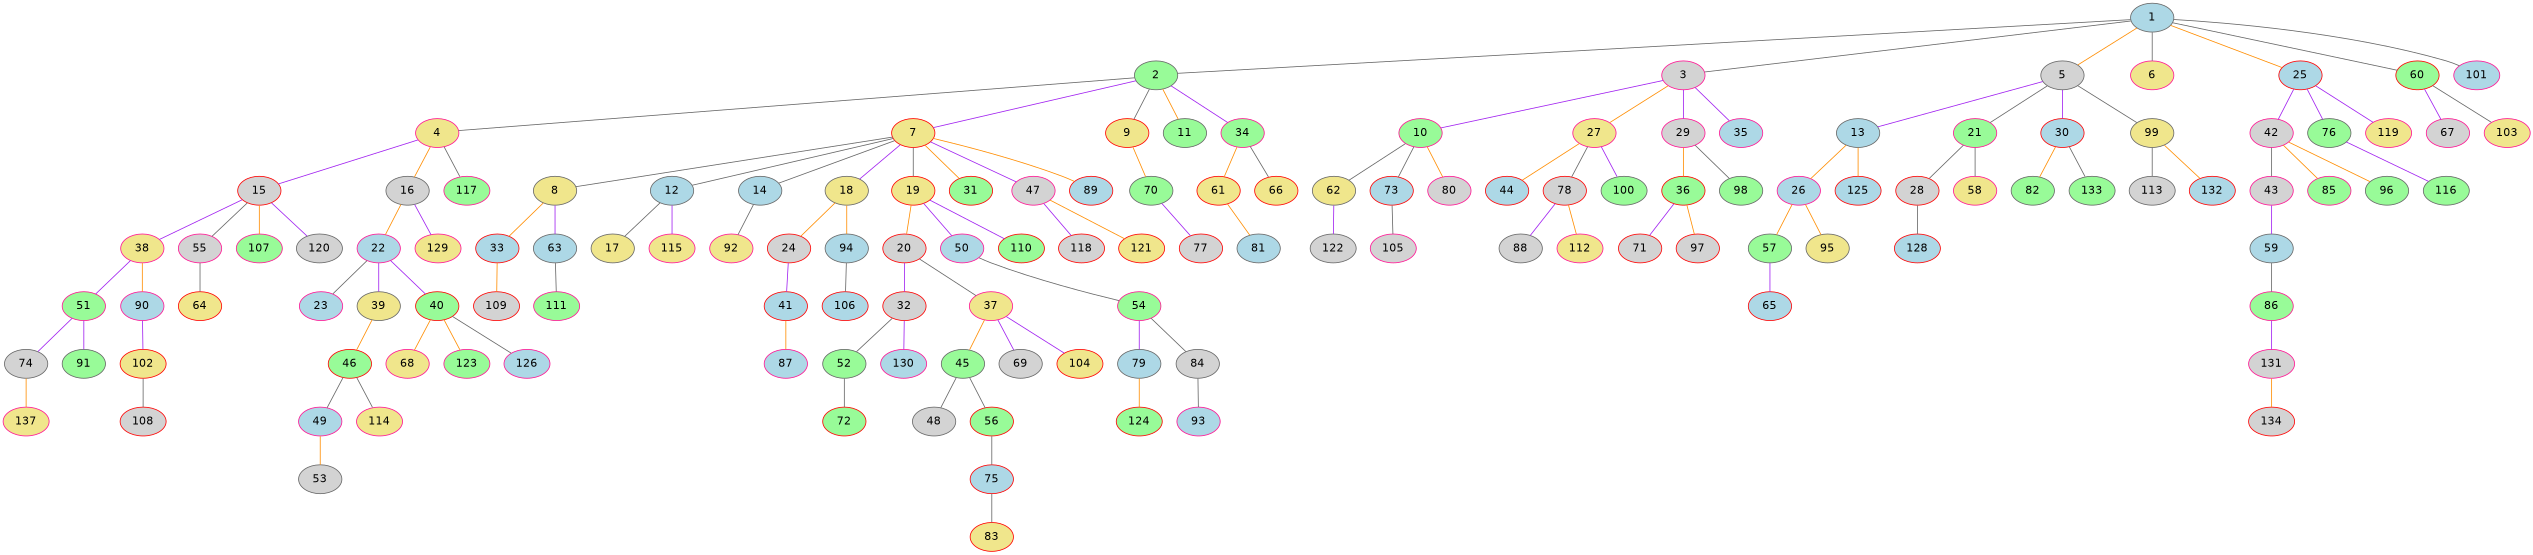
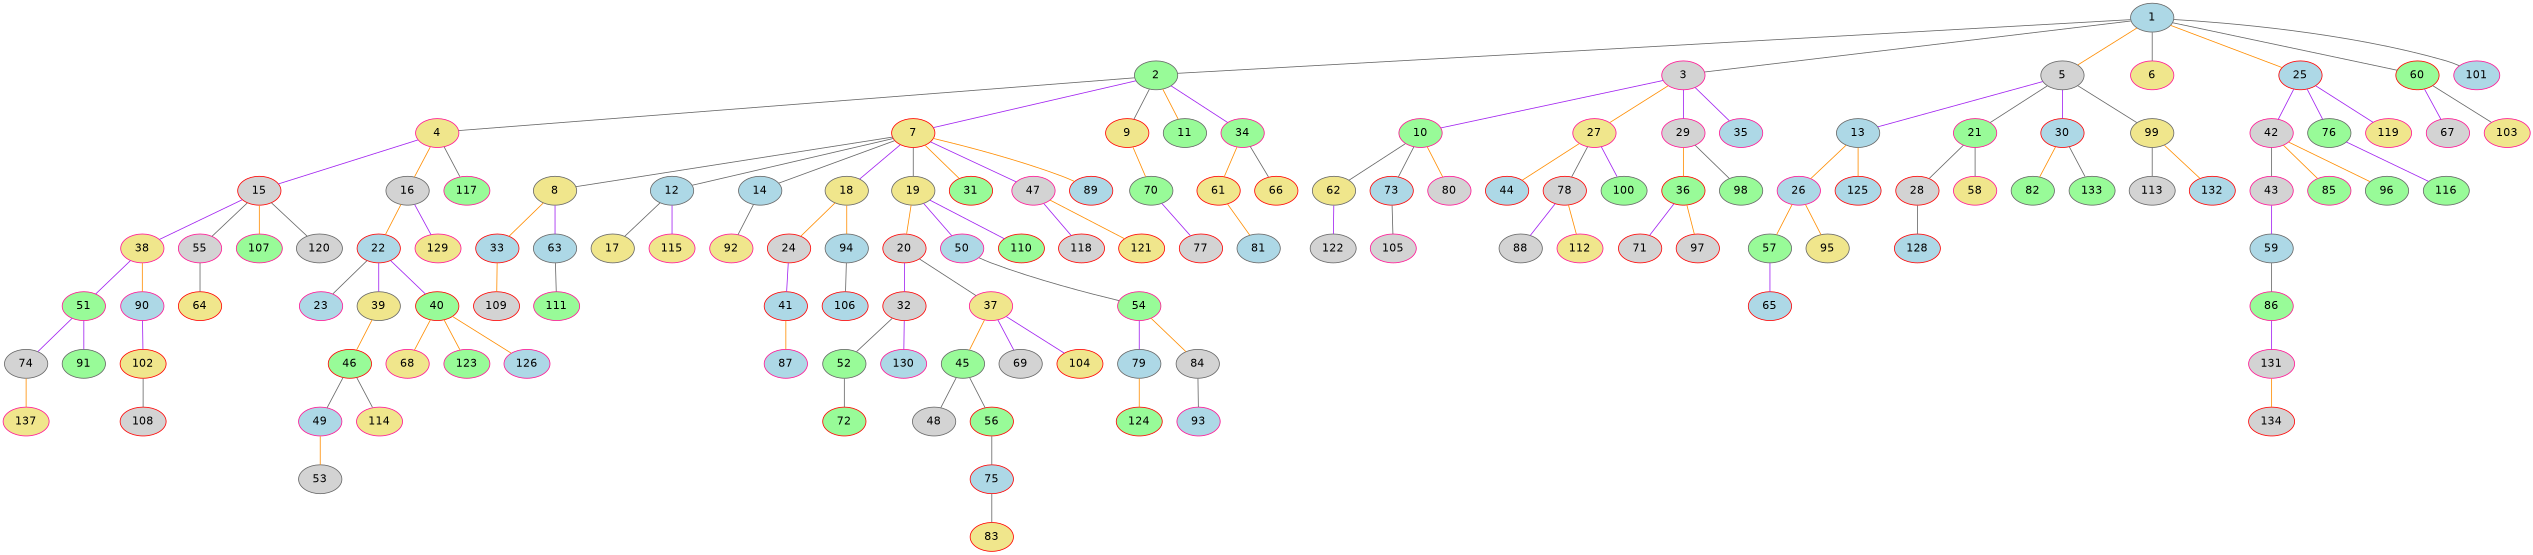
node "19": color red -> gray40
edge "15" -- "120": color purple -> gray40
node "22": color deeppink -> red
edge "40" -- "126": color gray40 -> darkorange
edge "54" -- "84": color gray40 -> darkorange
